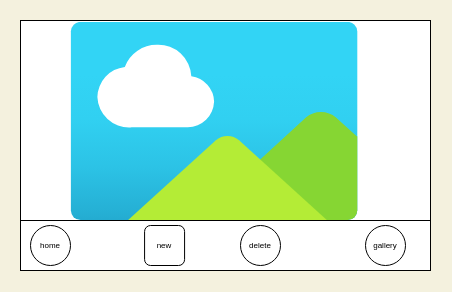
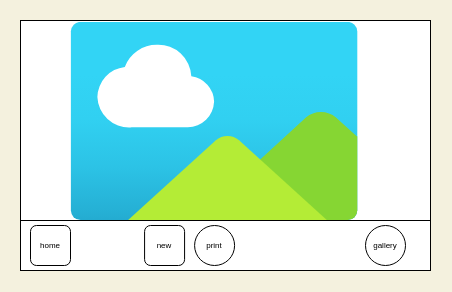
node "home": shape ellipse -> rounded rectangle
node "print": added
node "delete": removed
